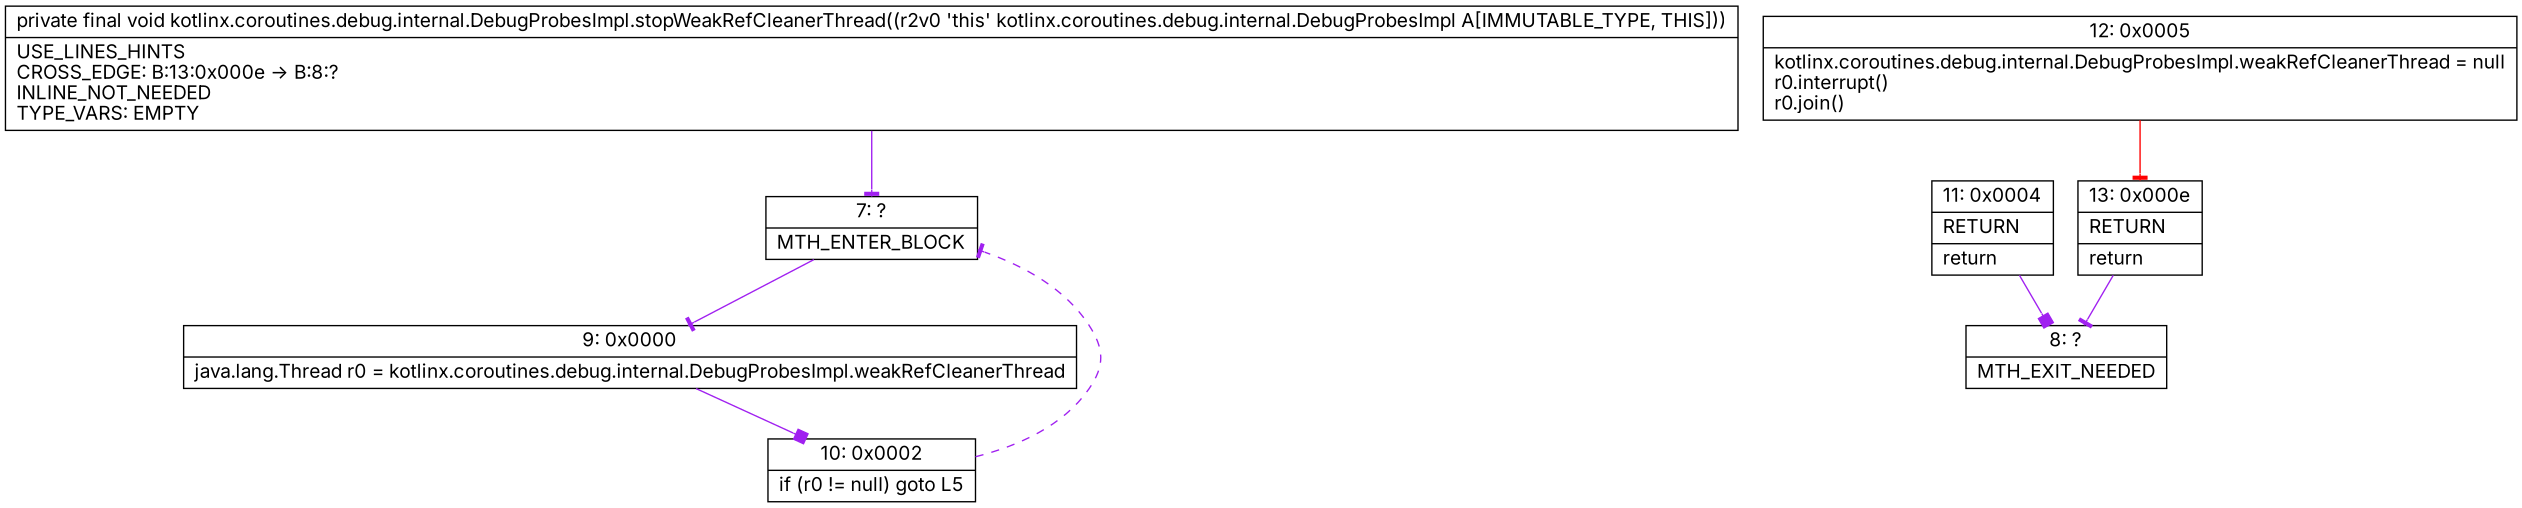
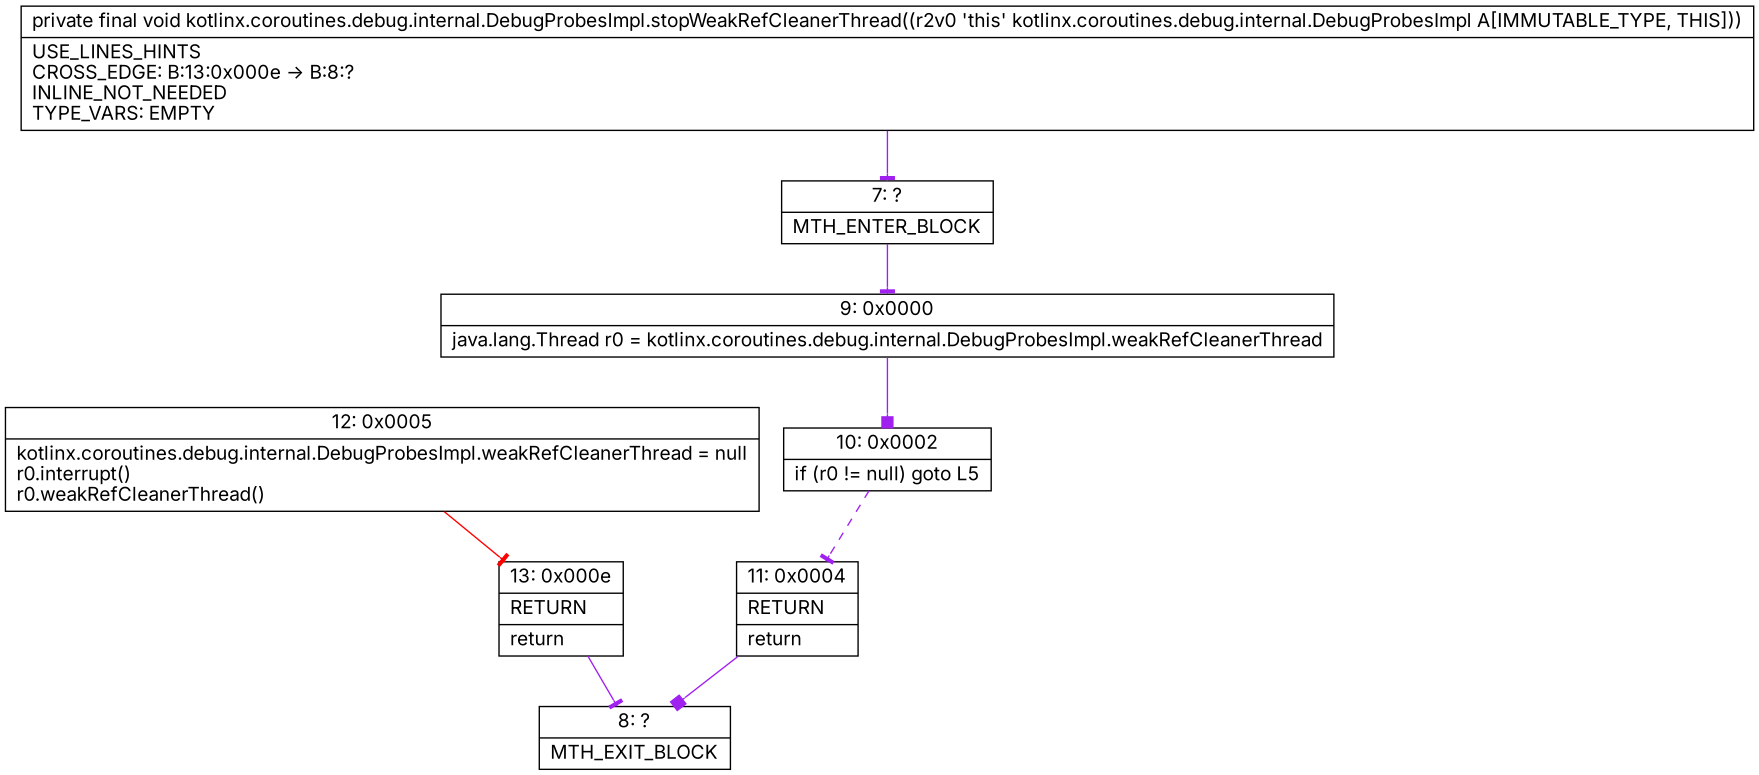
node "12: 0x0005": text "r0.join()" -> "r0.weakRefCleanerThread()"
edge "10: 0x0002" -> "7: ?": now "10: 0x0002" -> "11: 0x0004"
node "8: ?": text "MTH_EXIT_NEEDED" -> "MTH_EXIT_BLOCK"
